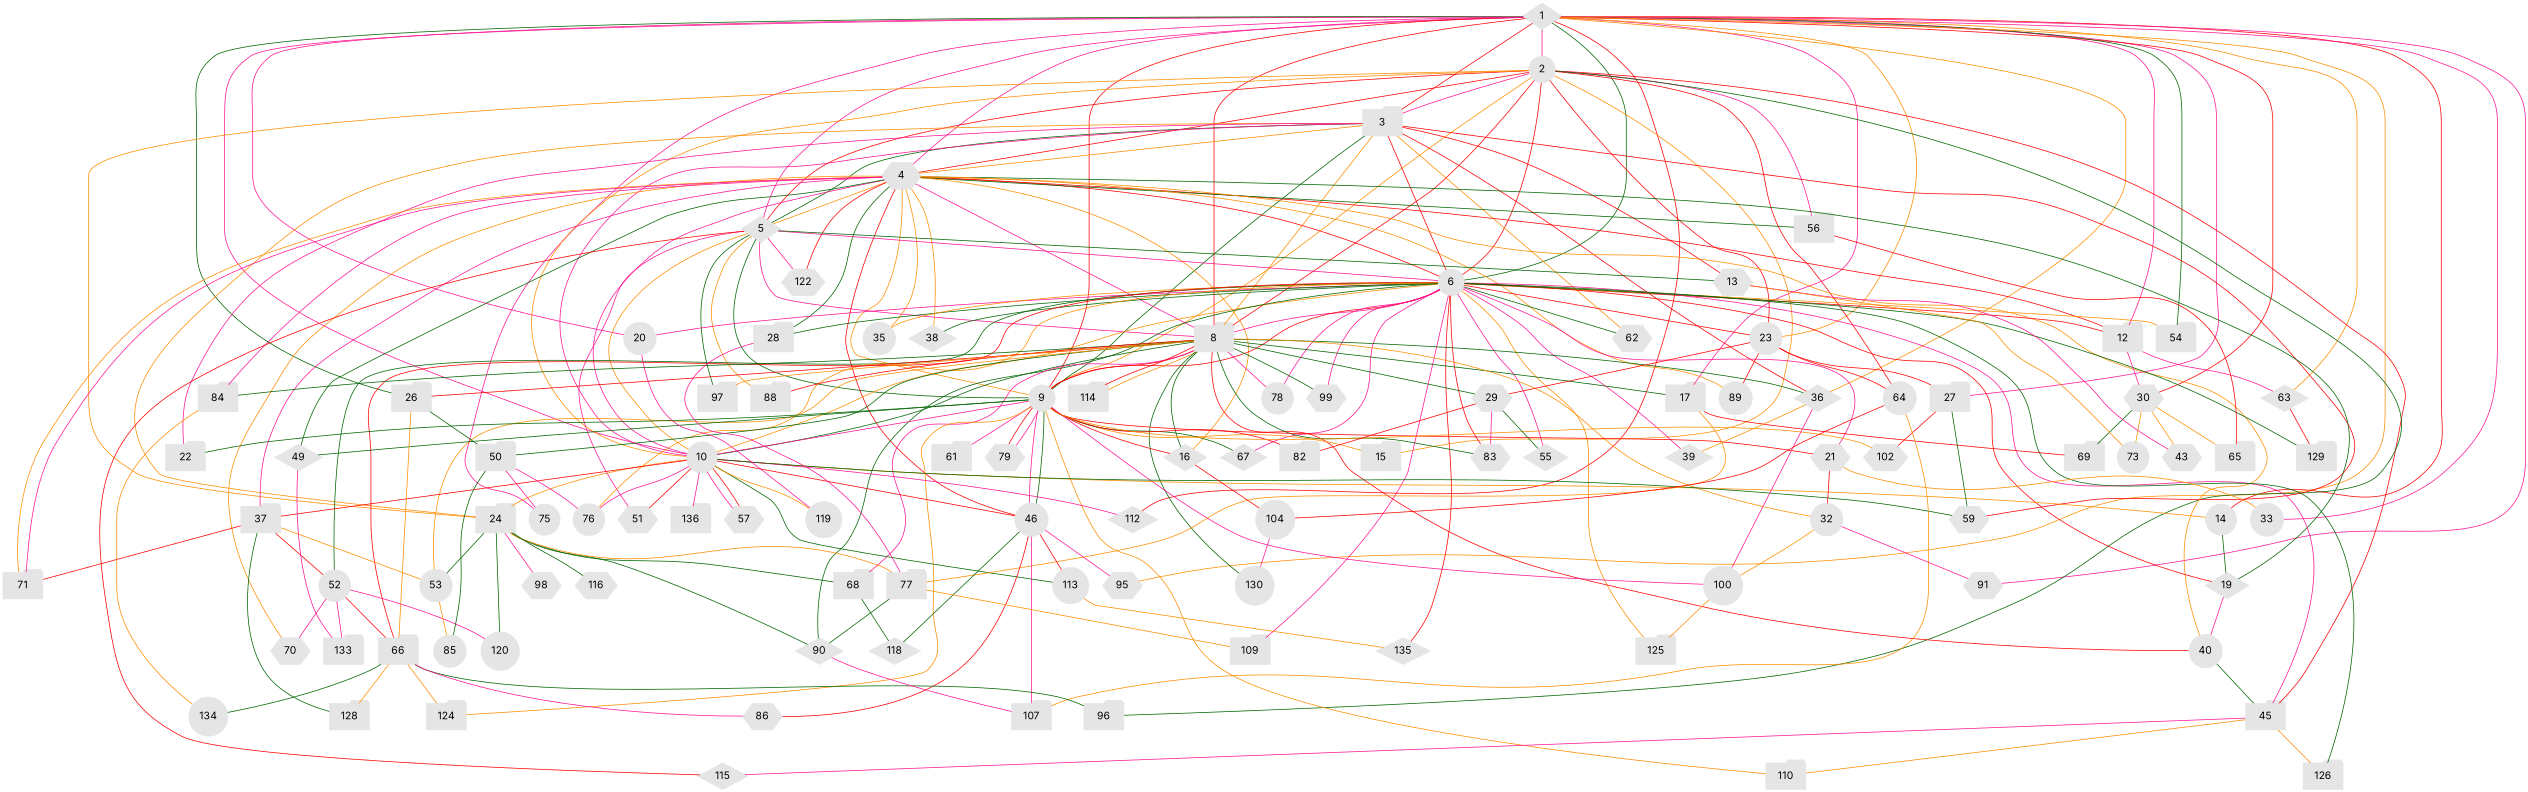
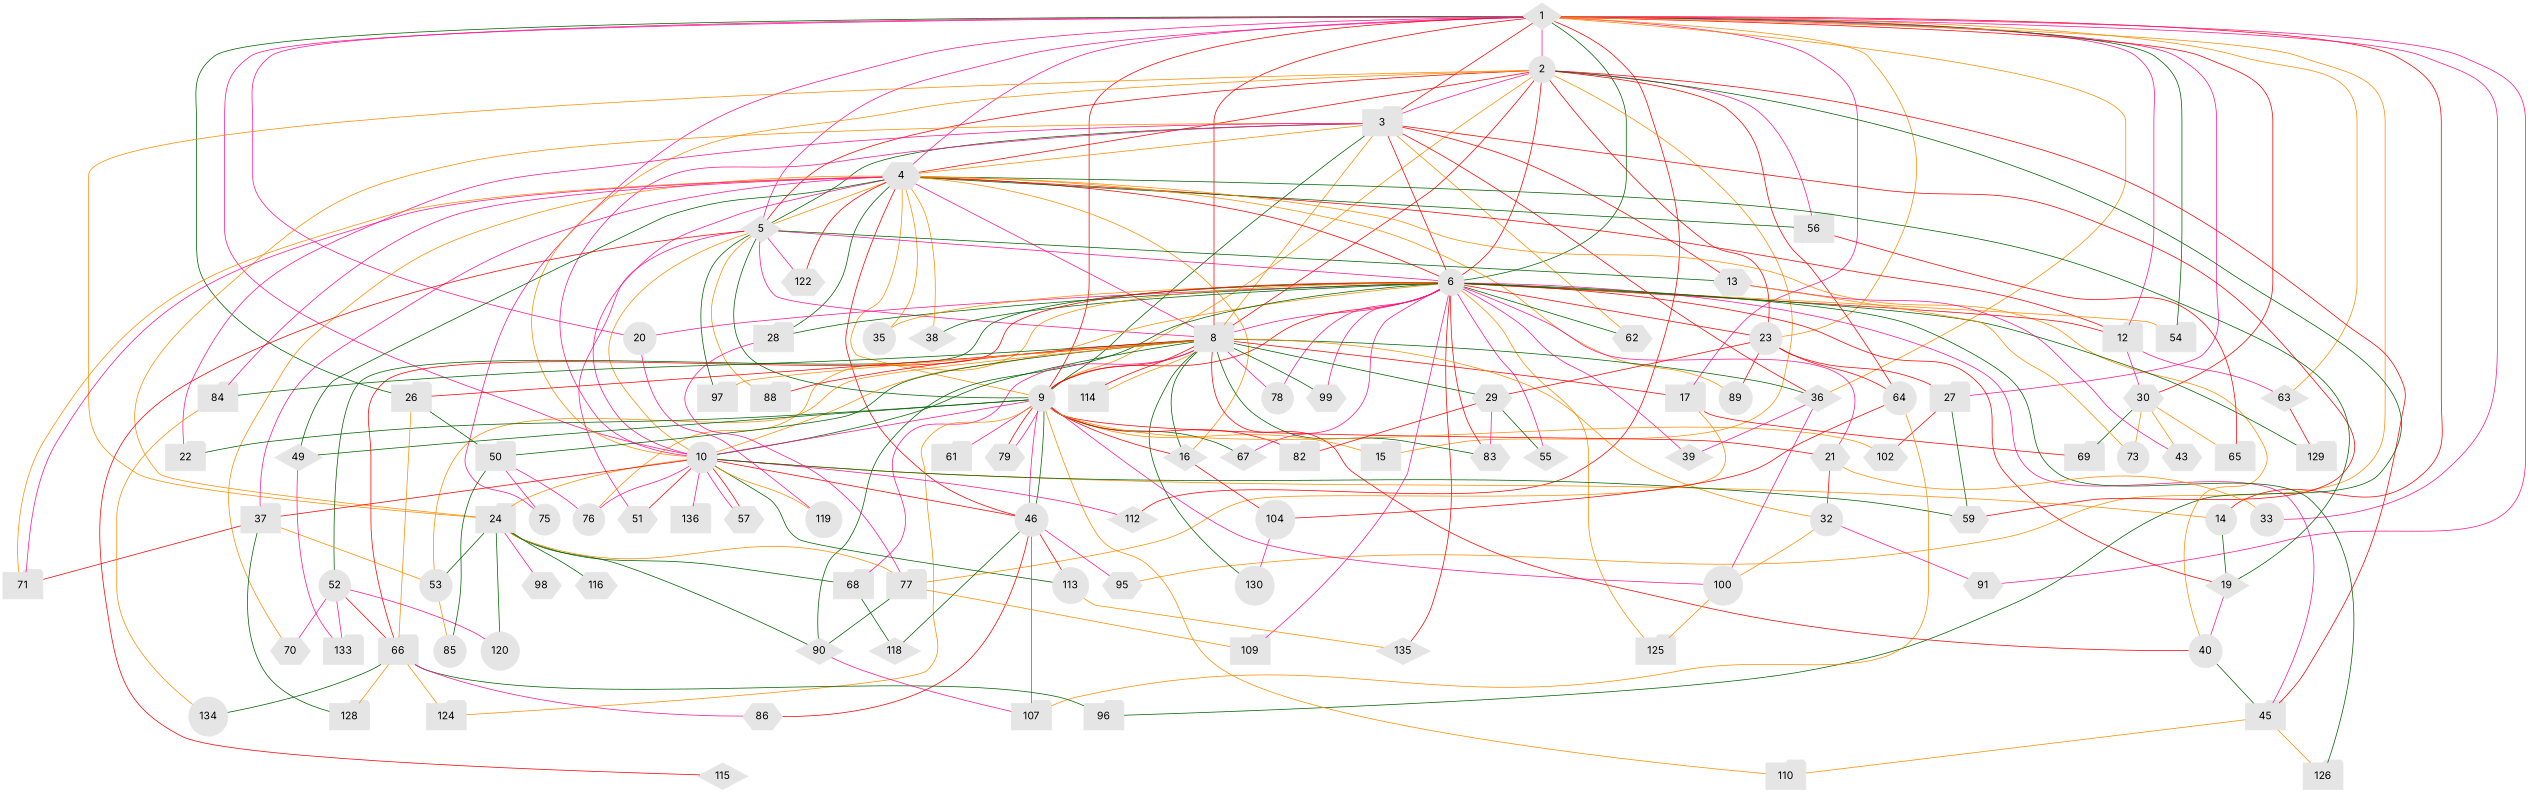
edge "8" -- "17": color darkgreen -> red
edge "36" -- "39": color darkorange -> deeppink
edge "37" -- "52": removed
edge "45" -- "115": removed
